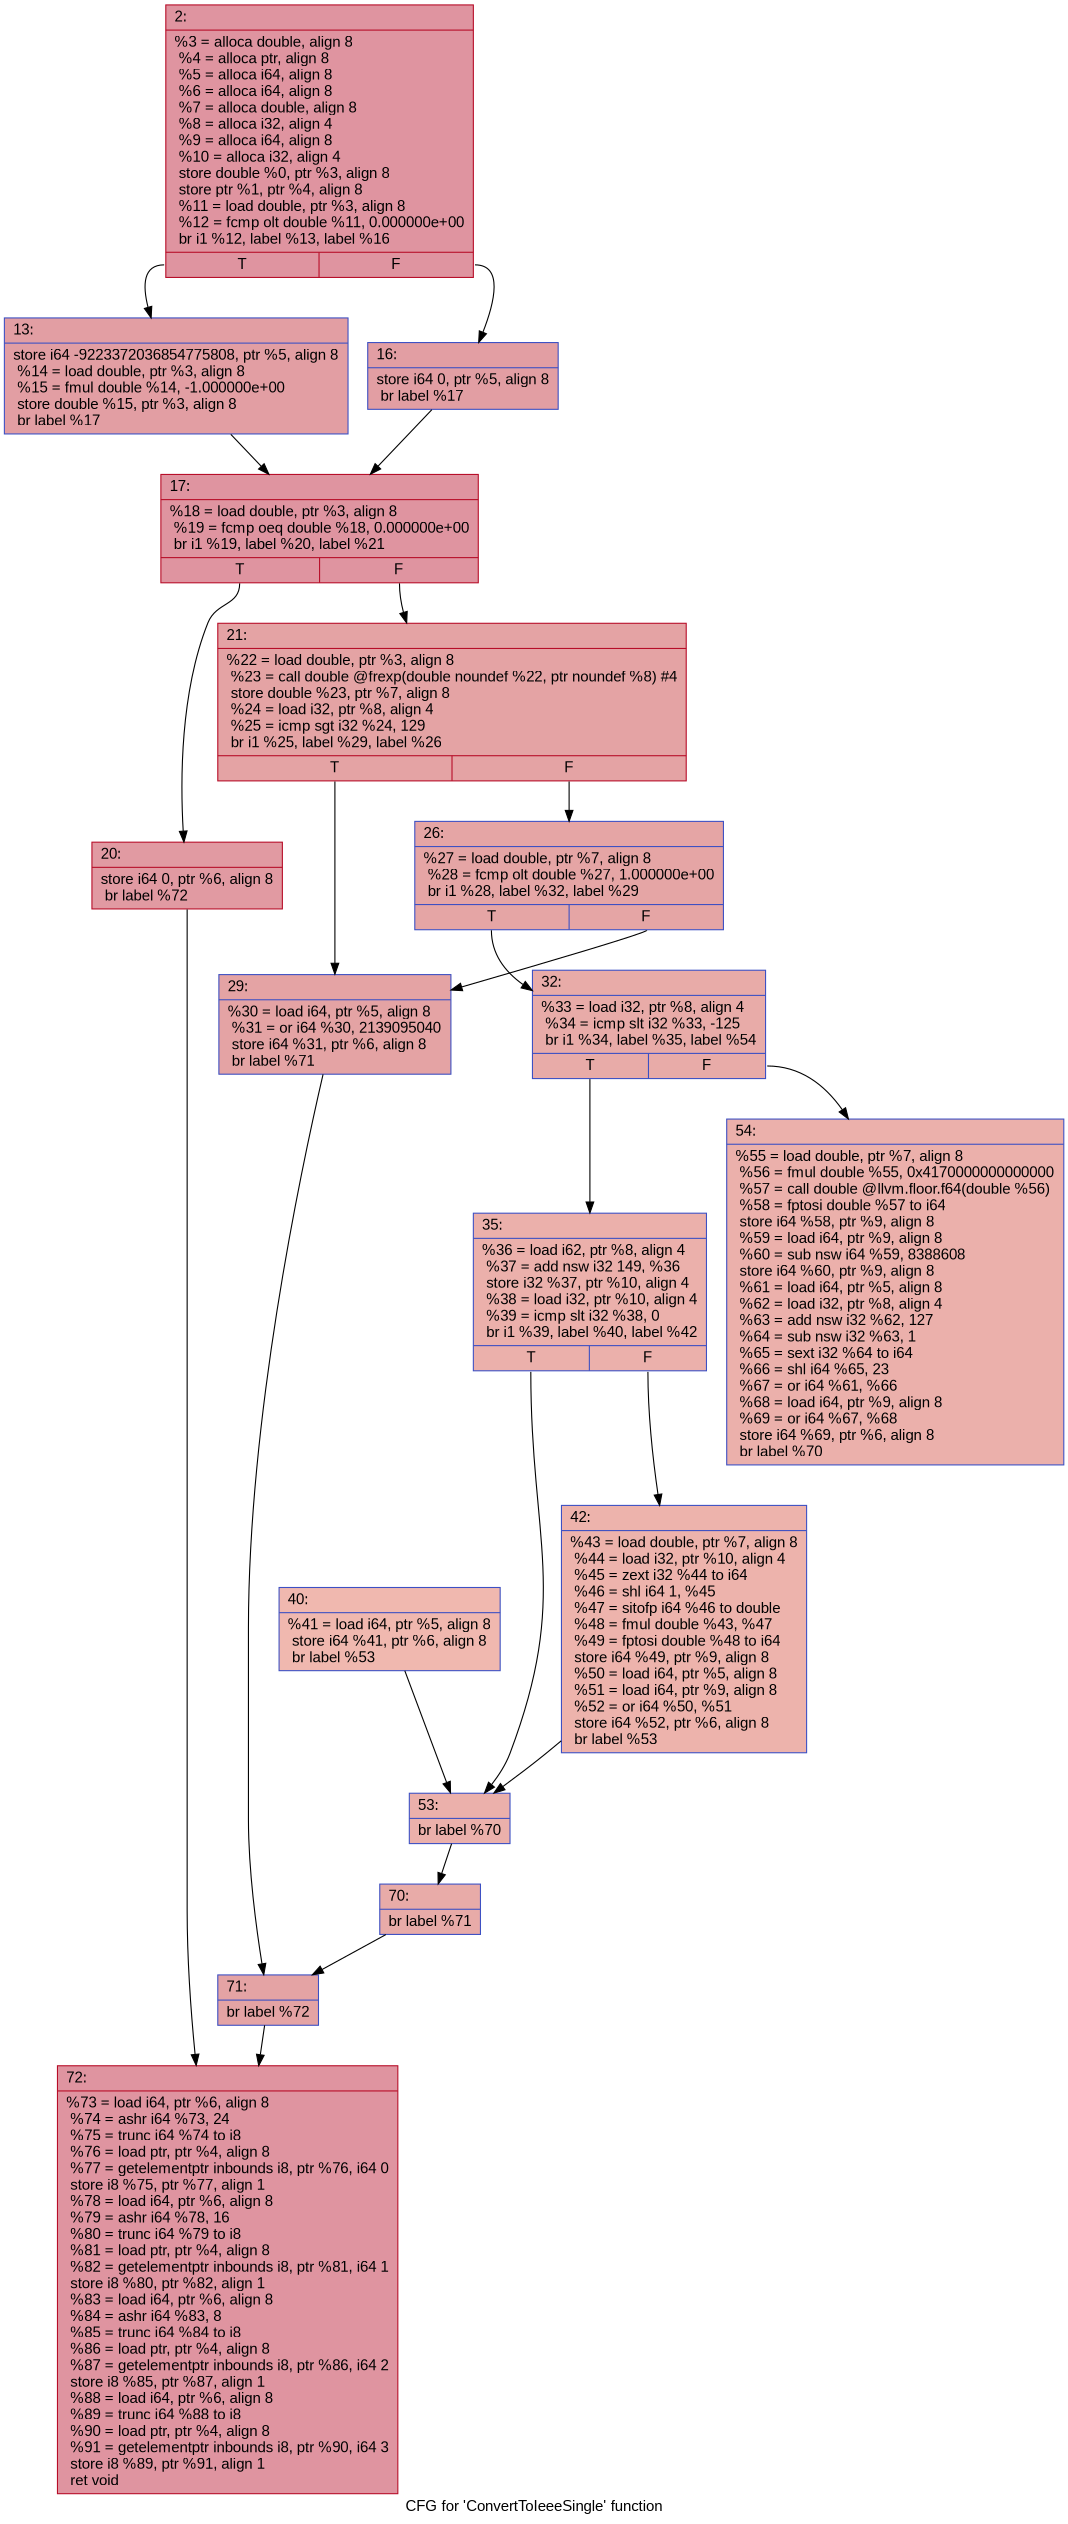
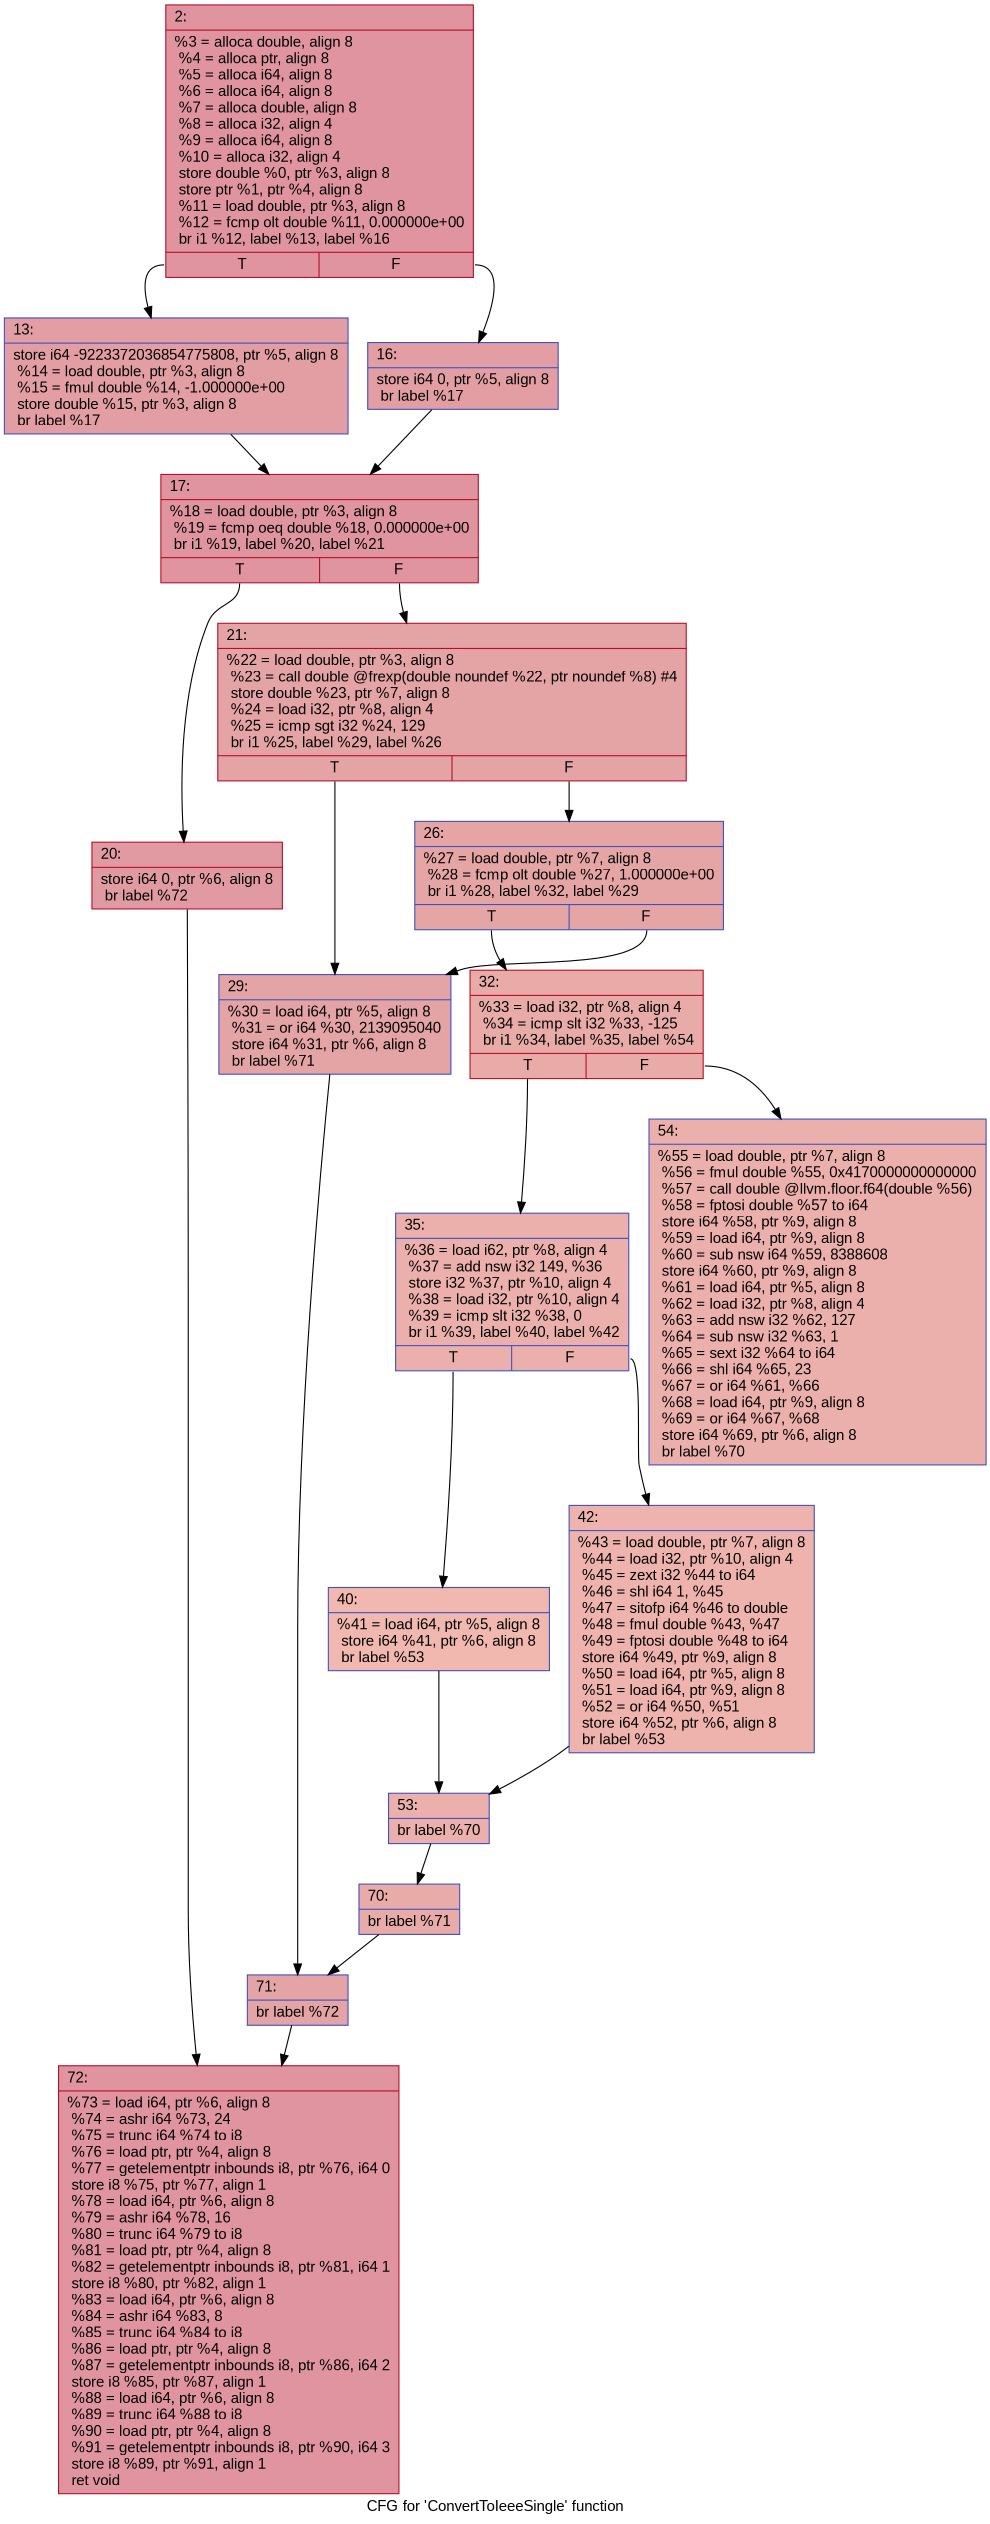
node "32:": color #3d50c3ff -> #b70d28ff
edge "35:" -> "53:": now "35:" -> "40:"
